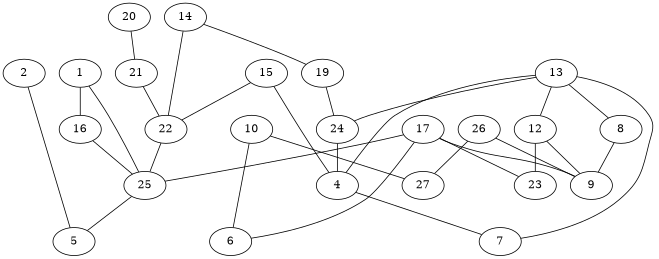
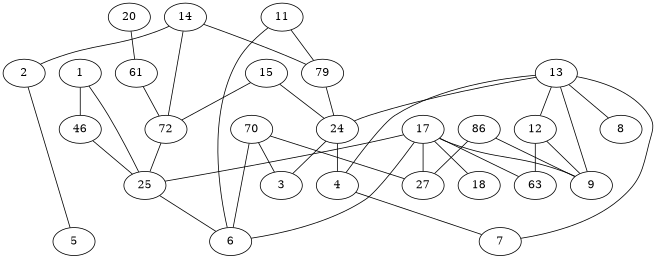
node "11": added
edge "14" -- "2": added
node "21": label "21" -> "61"
node "19": label "19" -> "79"
node "16": label "16" -> "46"
node "22": label "22" -> "72"
node "10": label "10" -> "70"
node "26": label "26" -> "86"
edge "15" -- "4": now "15" -- "24"
edge "17" -- "27": added
edge "8" -- "9": now "13" -- "9"
node "3": added
node "18": added
node "23": label "23" -> "63"
edge "25" -- "5": now "25" -- "6"
